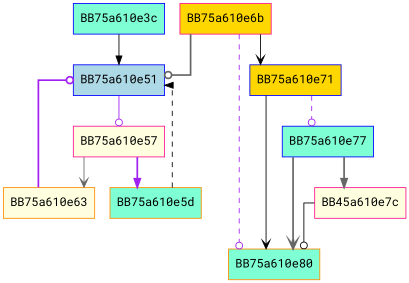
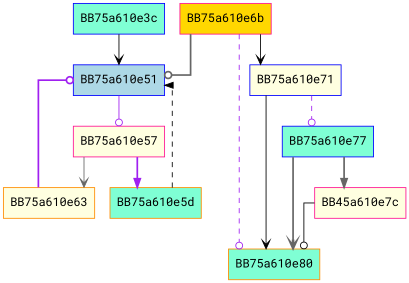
edge "BB75a610e3c" -> "BB75a610e51": arrowhead normal -> vee
node "BB75a610e71": fillcolor gold -> lightyellow
